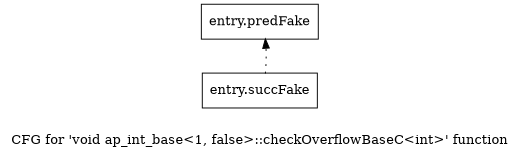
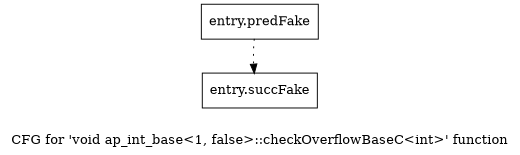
edge "entry.succFake" -> "entry.predFake": reversed
